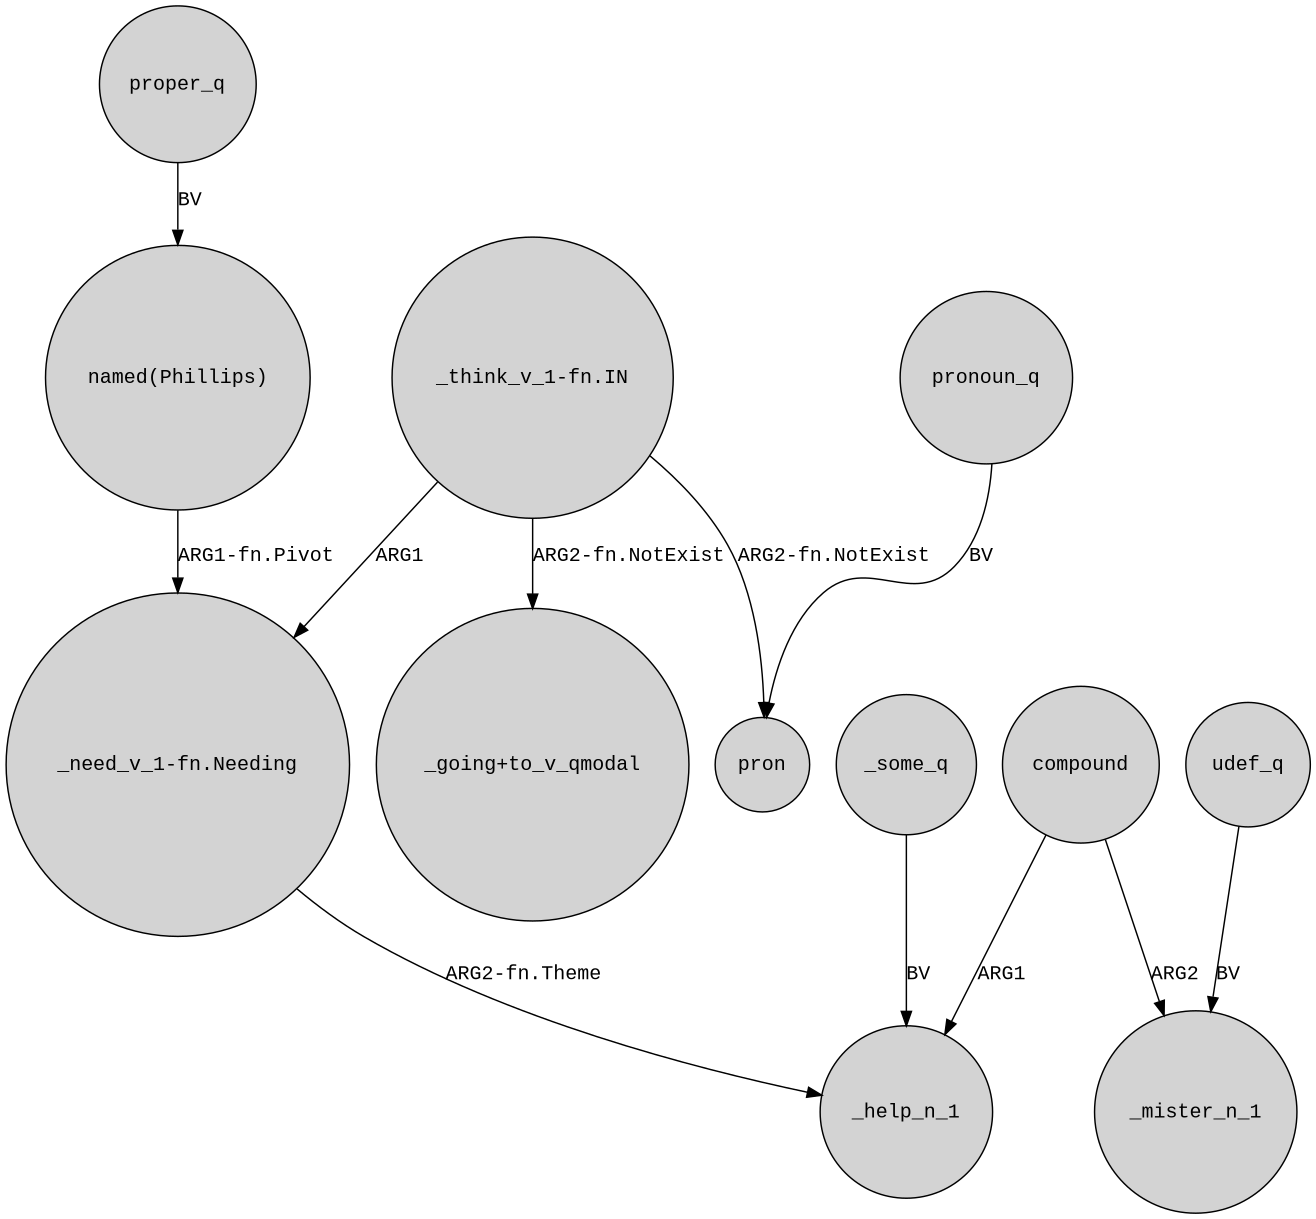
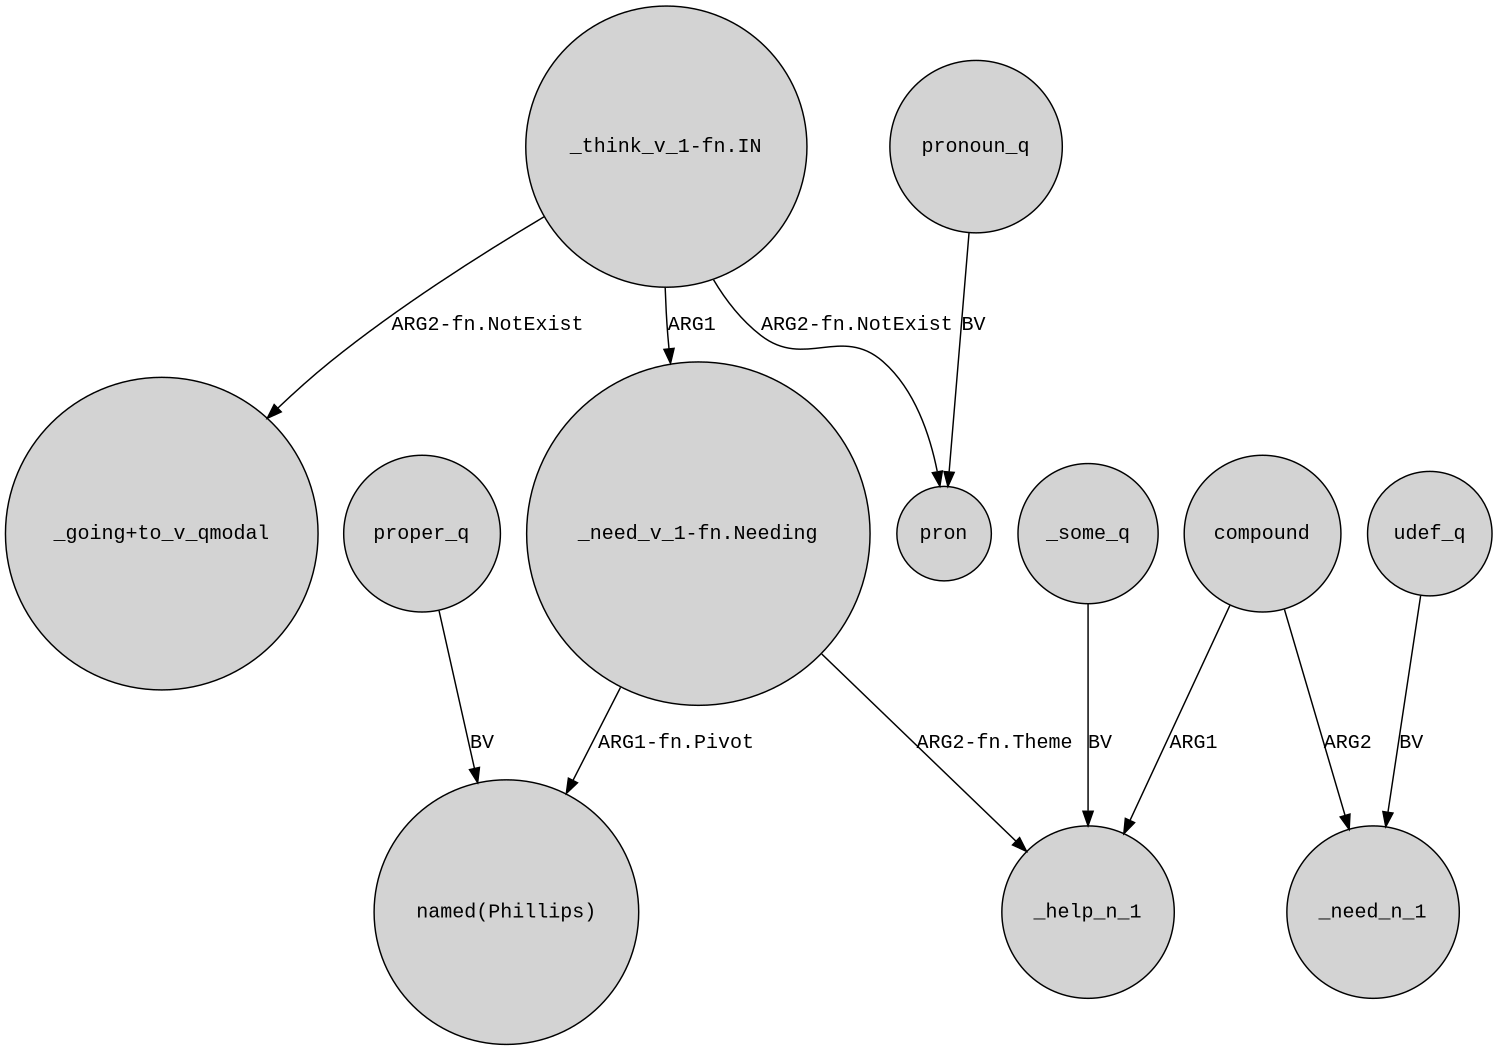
edge "named(Phillips)" -> "_need_v_1-fn.Needing": reversed
node "_mister_n_1": label "_mister_n_1" -> "_need_n_1"
